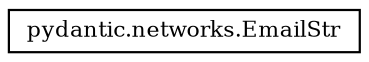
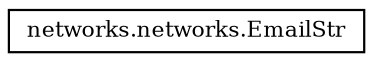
node "pydantic.networks.EmailStr": label "pydantic.networks.EmailStr" -> "networks.networks.EmailStr"
